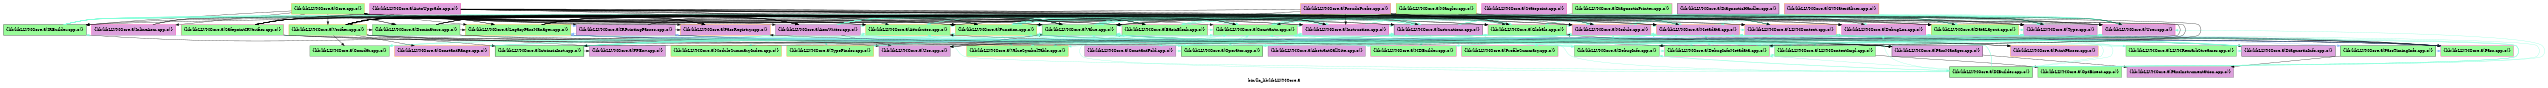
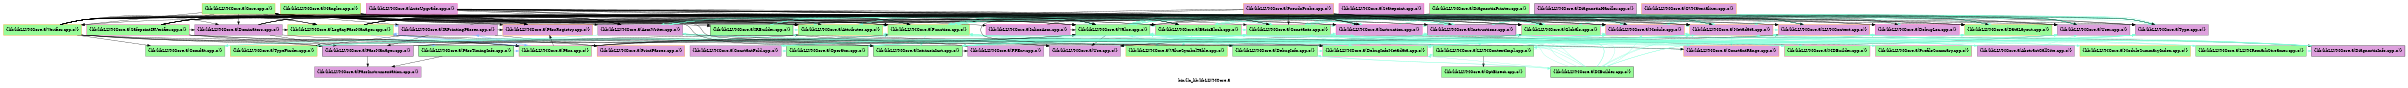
edge "{lib/libLLVMCore.a(IRPrintingPasses.cpp.o)}" -> "{lib/libLLVMCore.a(AsmWriter.cpp.o)}": now "{lib/libLLVMCore.a(IRPrintingPasses.cpp.o)}" -> "{lib/libLLVMCore.a(TypeFinder.cpp.o)}"
node "{lib/libLLVMCore.a(Dominators.cpp.o)}": fillcolor palegreen -> plum
node "{lib/libLLVMCore.a(User.cpp.o)}": color deeppink -> gray40
edge "{lib/libLLVMCore.a(Use.cpp.o)}" -> "{lib/libLLVMCore.a(Value.cpp.o)}": reversed
